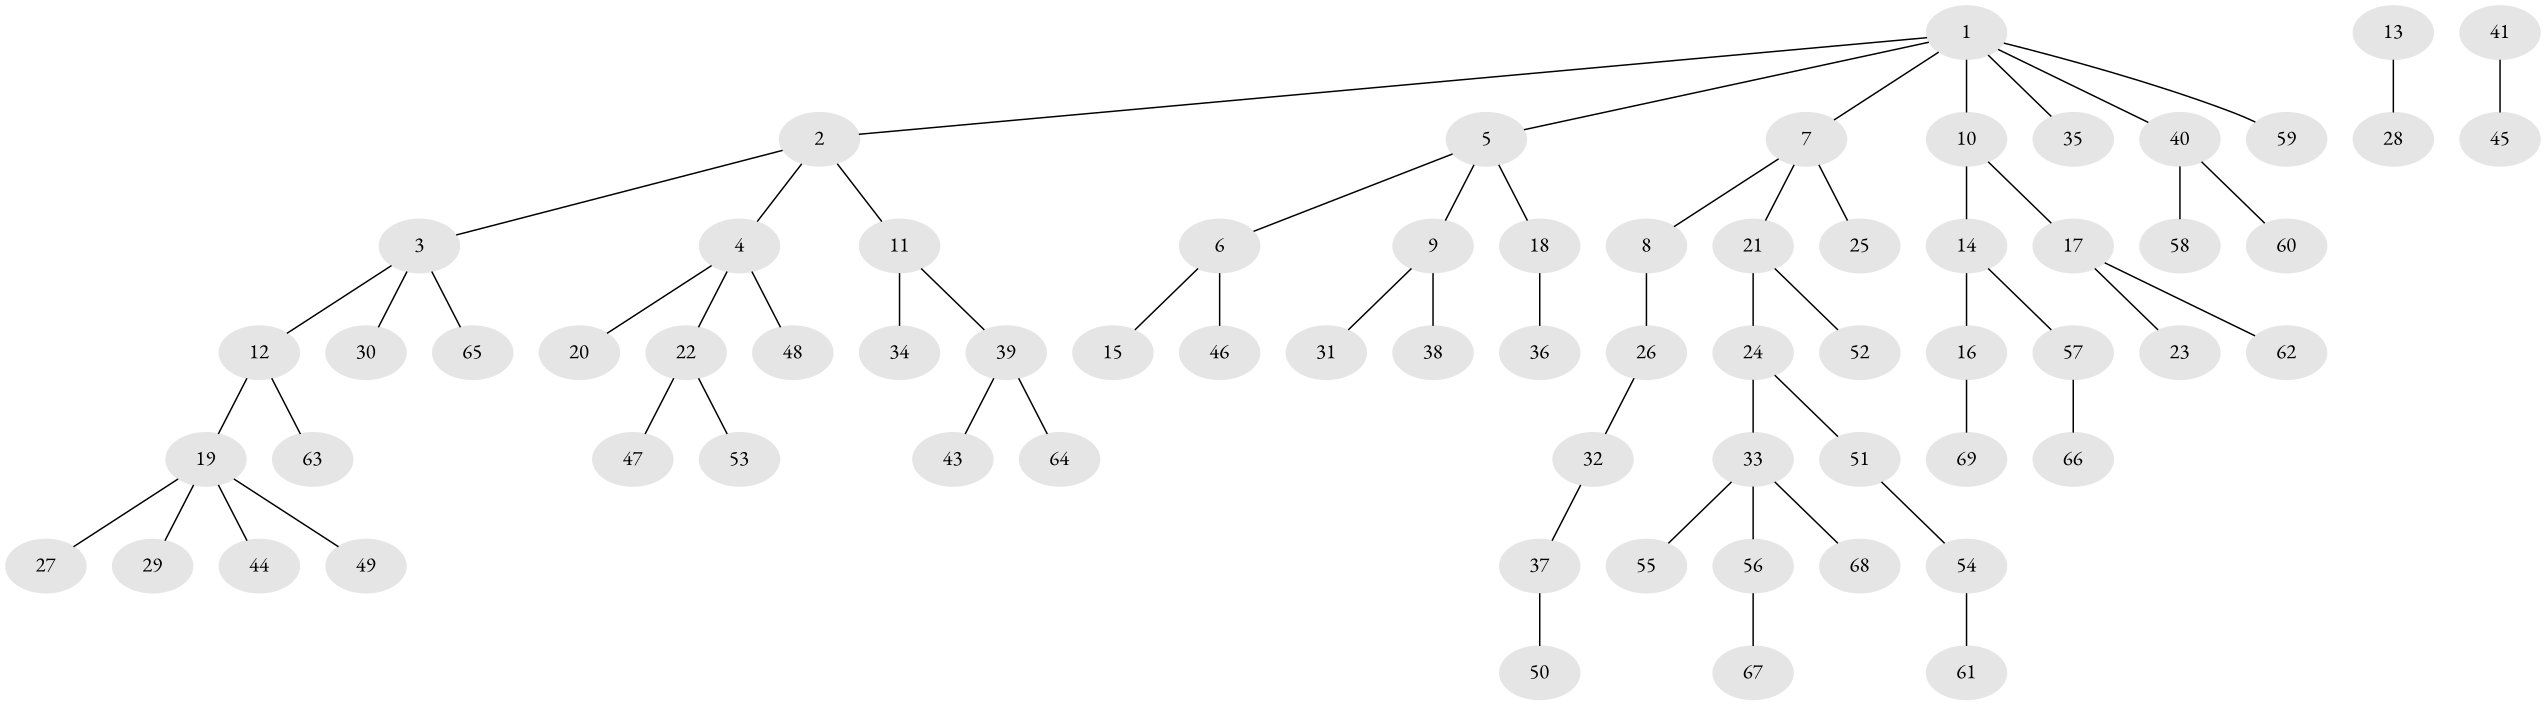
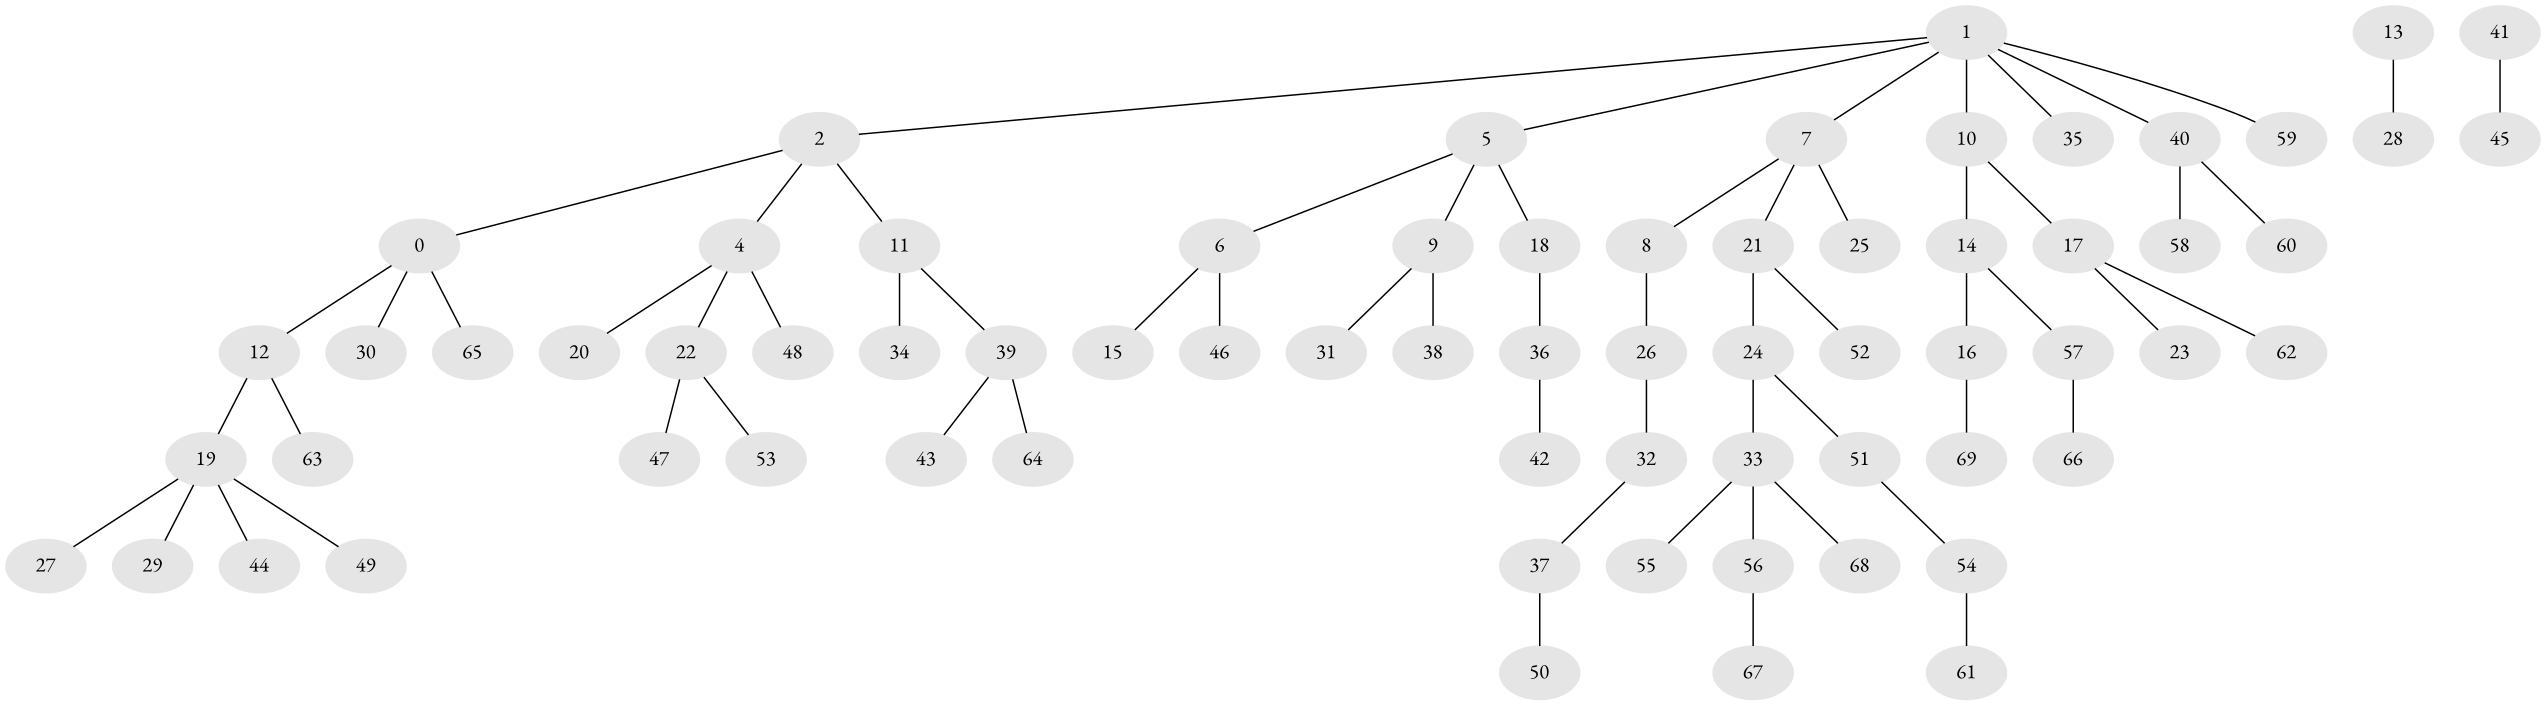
node "3": label "3" -> "0"
node "42": added
